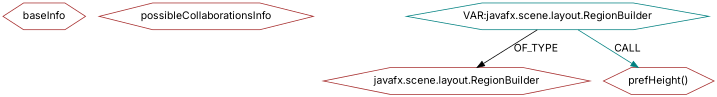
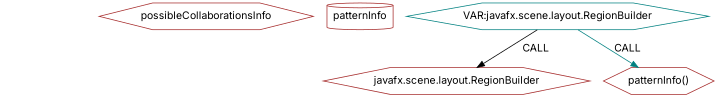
node "baseInfo": removed
node "patternInfo": added
edge "VAR:javafx.scene.layout.RegionBuilder" -> "javafx.scene.layout.RegionBuilder": label "OF_TYPE" -> "CALL"
node "prefHeight()": label "prefHeight()" -> "patternInfo()"
